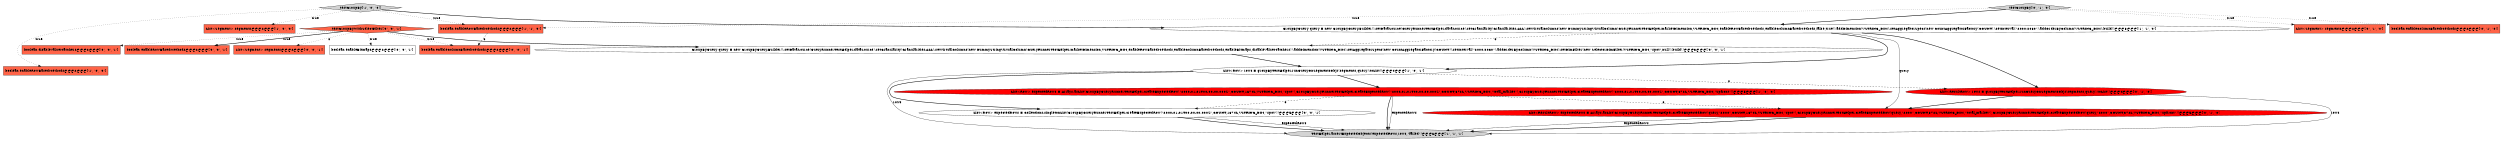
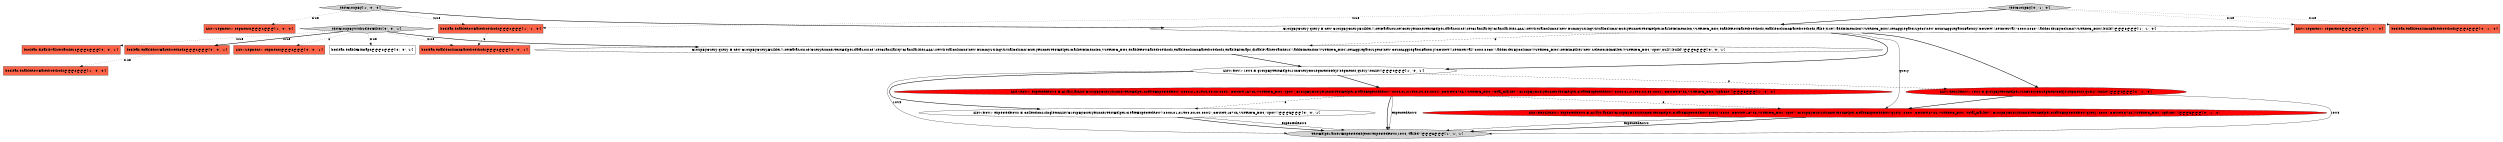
edge "testGroupBy['1', '0', '0']" -> "boolean enableRowBasedMethods@@@2@@@['1', '0', '0']": now "boolean enableRowBasedMethods@@@2@@@['0', '0', '1']" -> "boolean enableRowBasedMethods@@@2@@@['1', '0', '0']"
node "testGroupByWithSelectFilter['0', '0', '1']": fillcolor tomato -> lightgray
